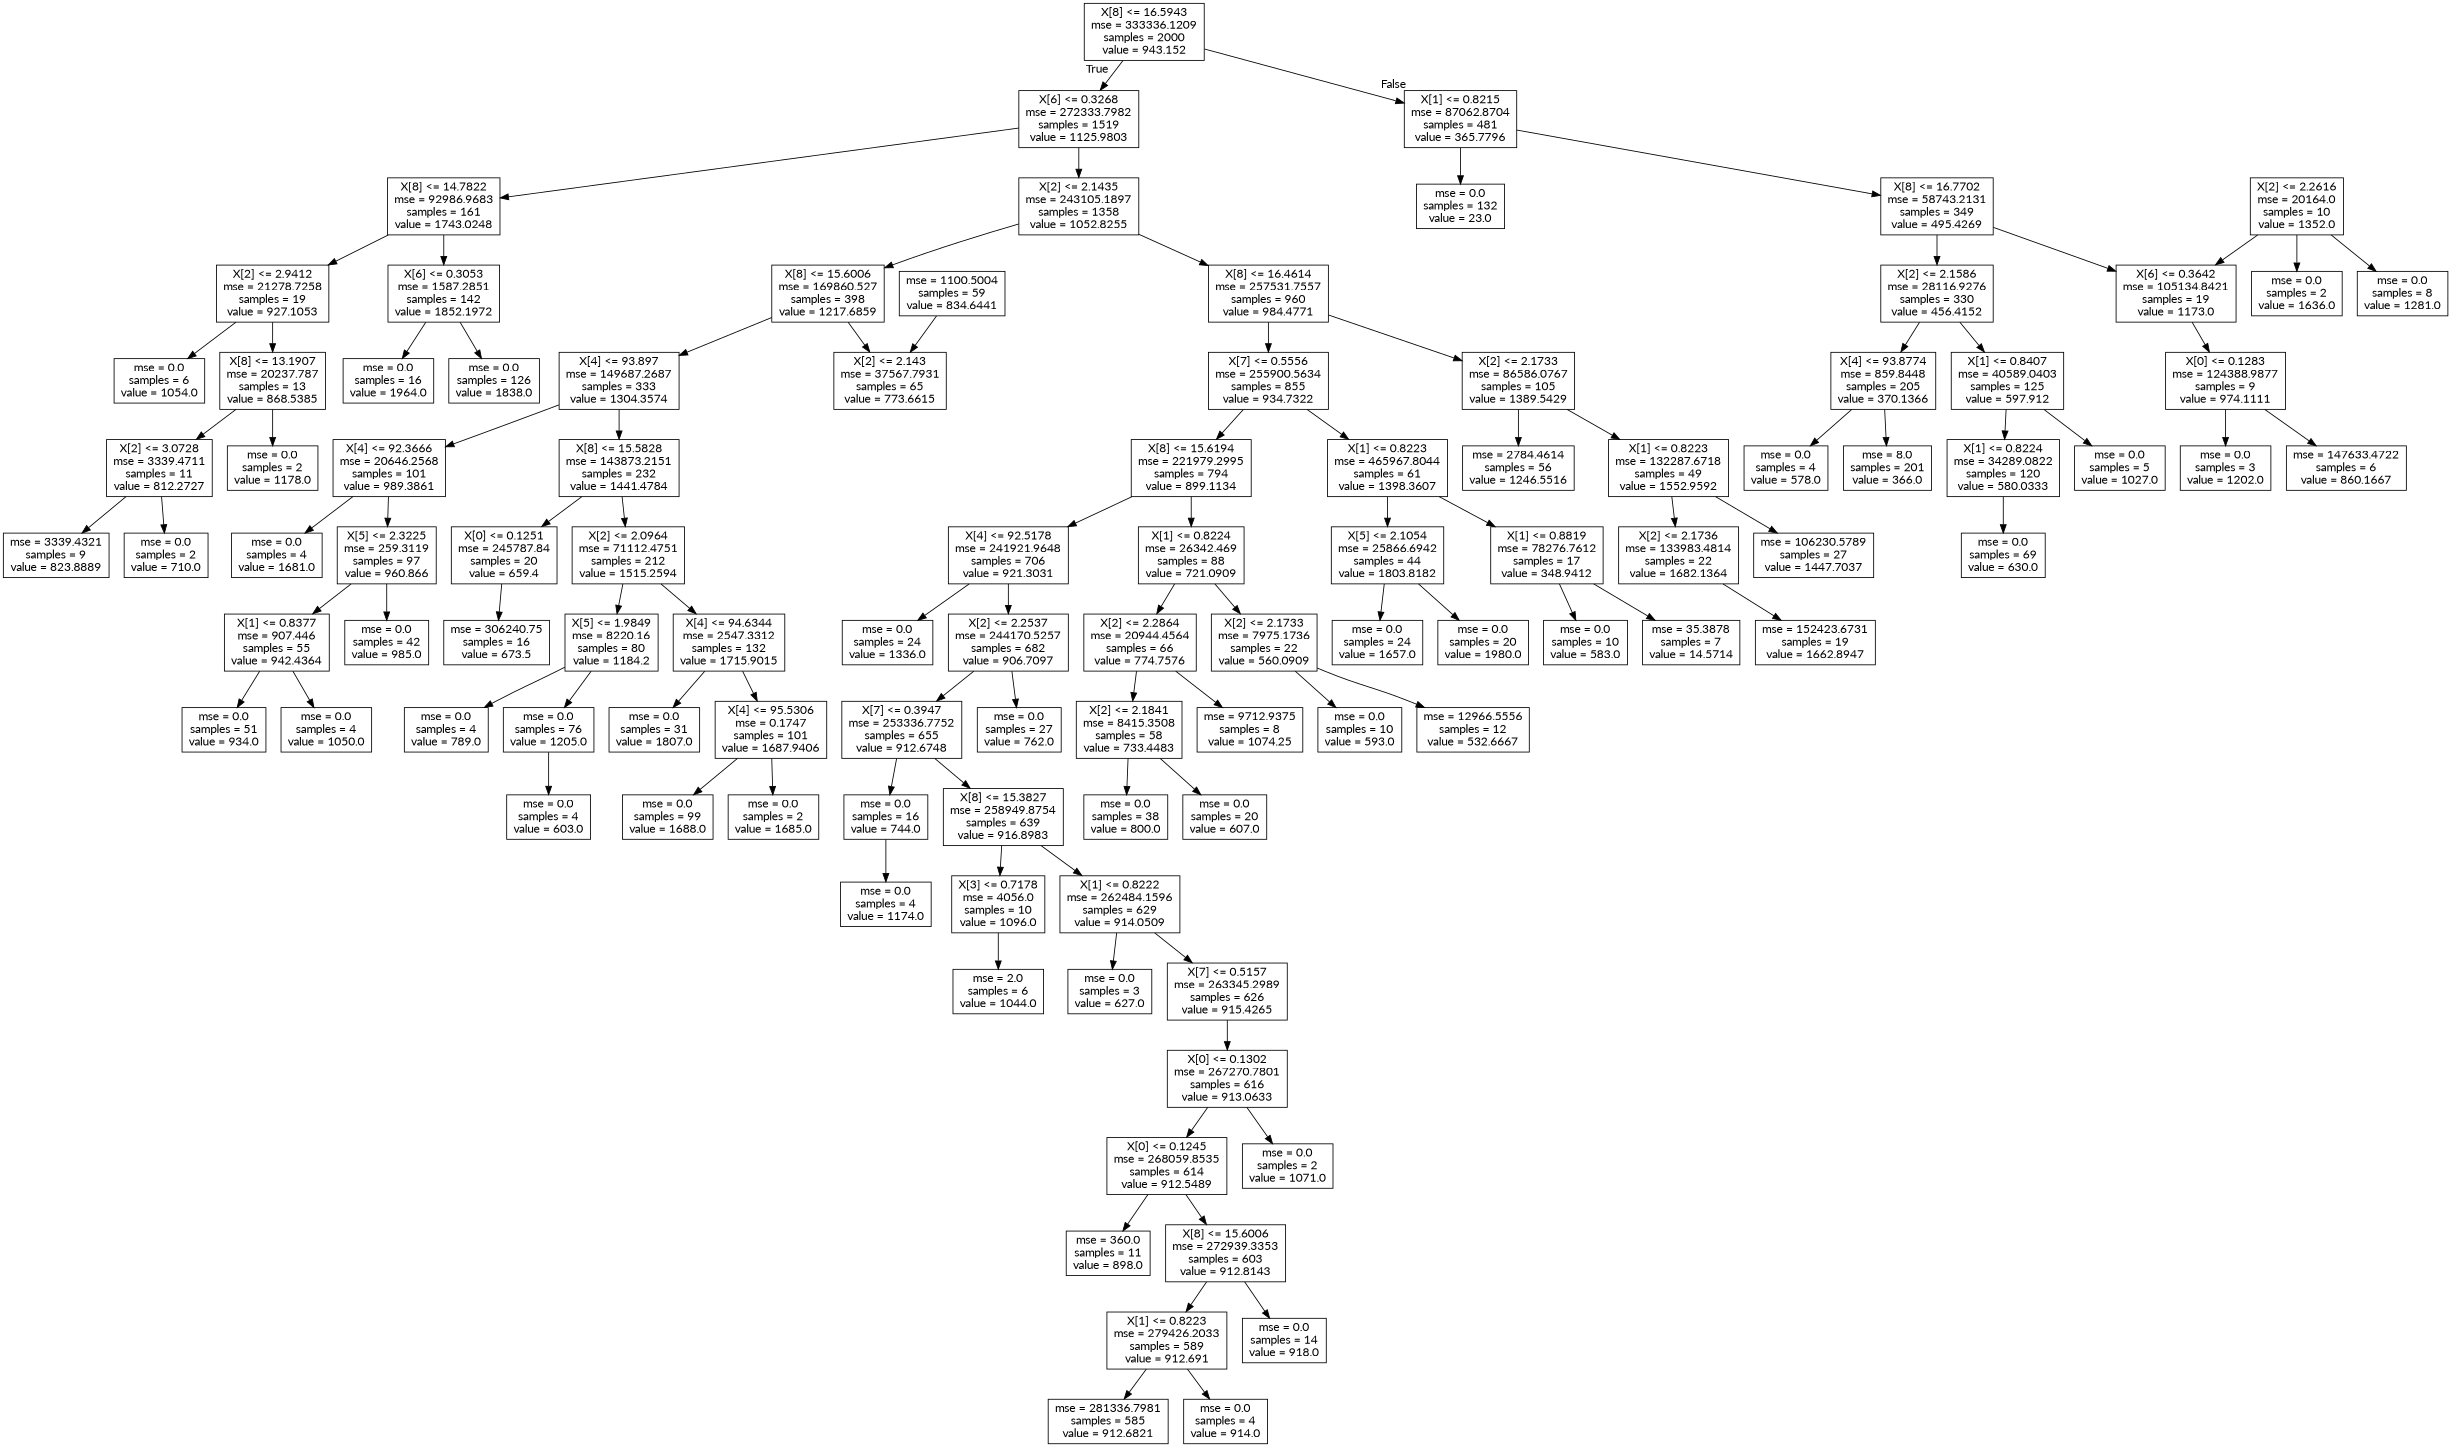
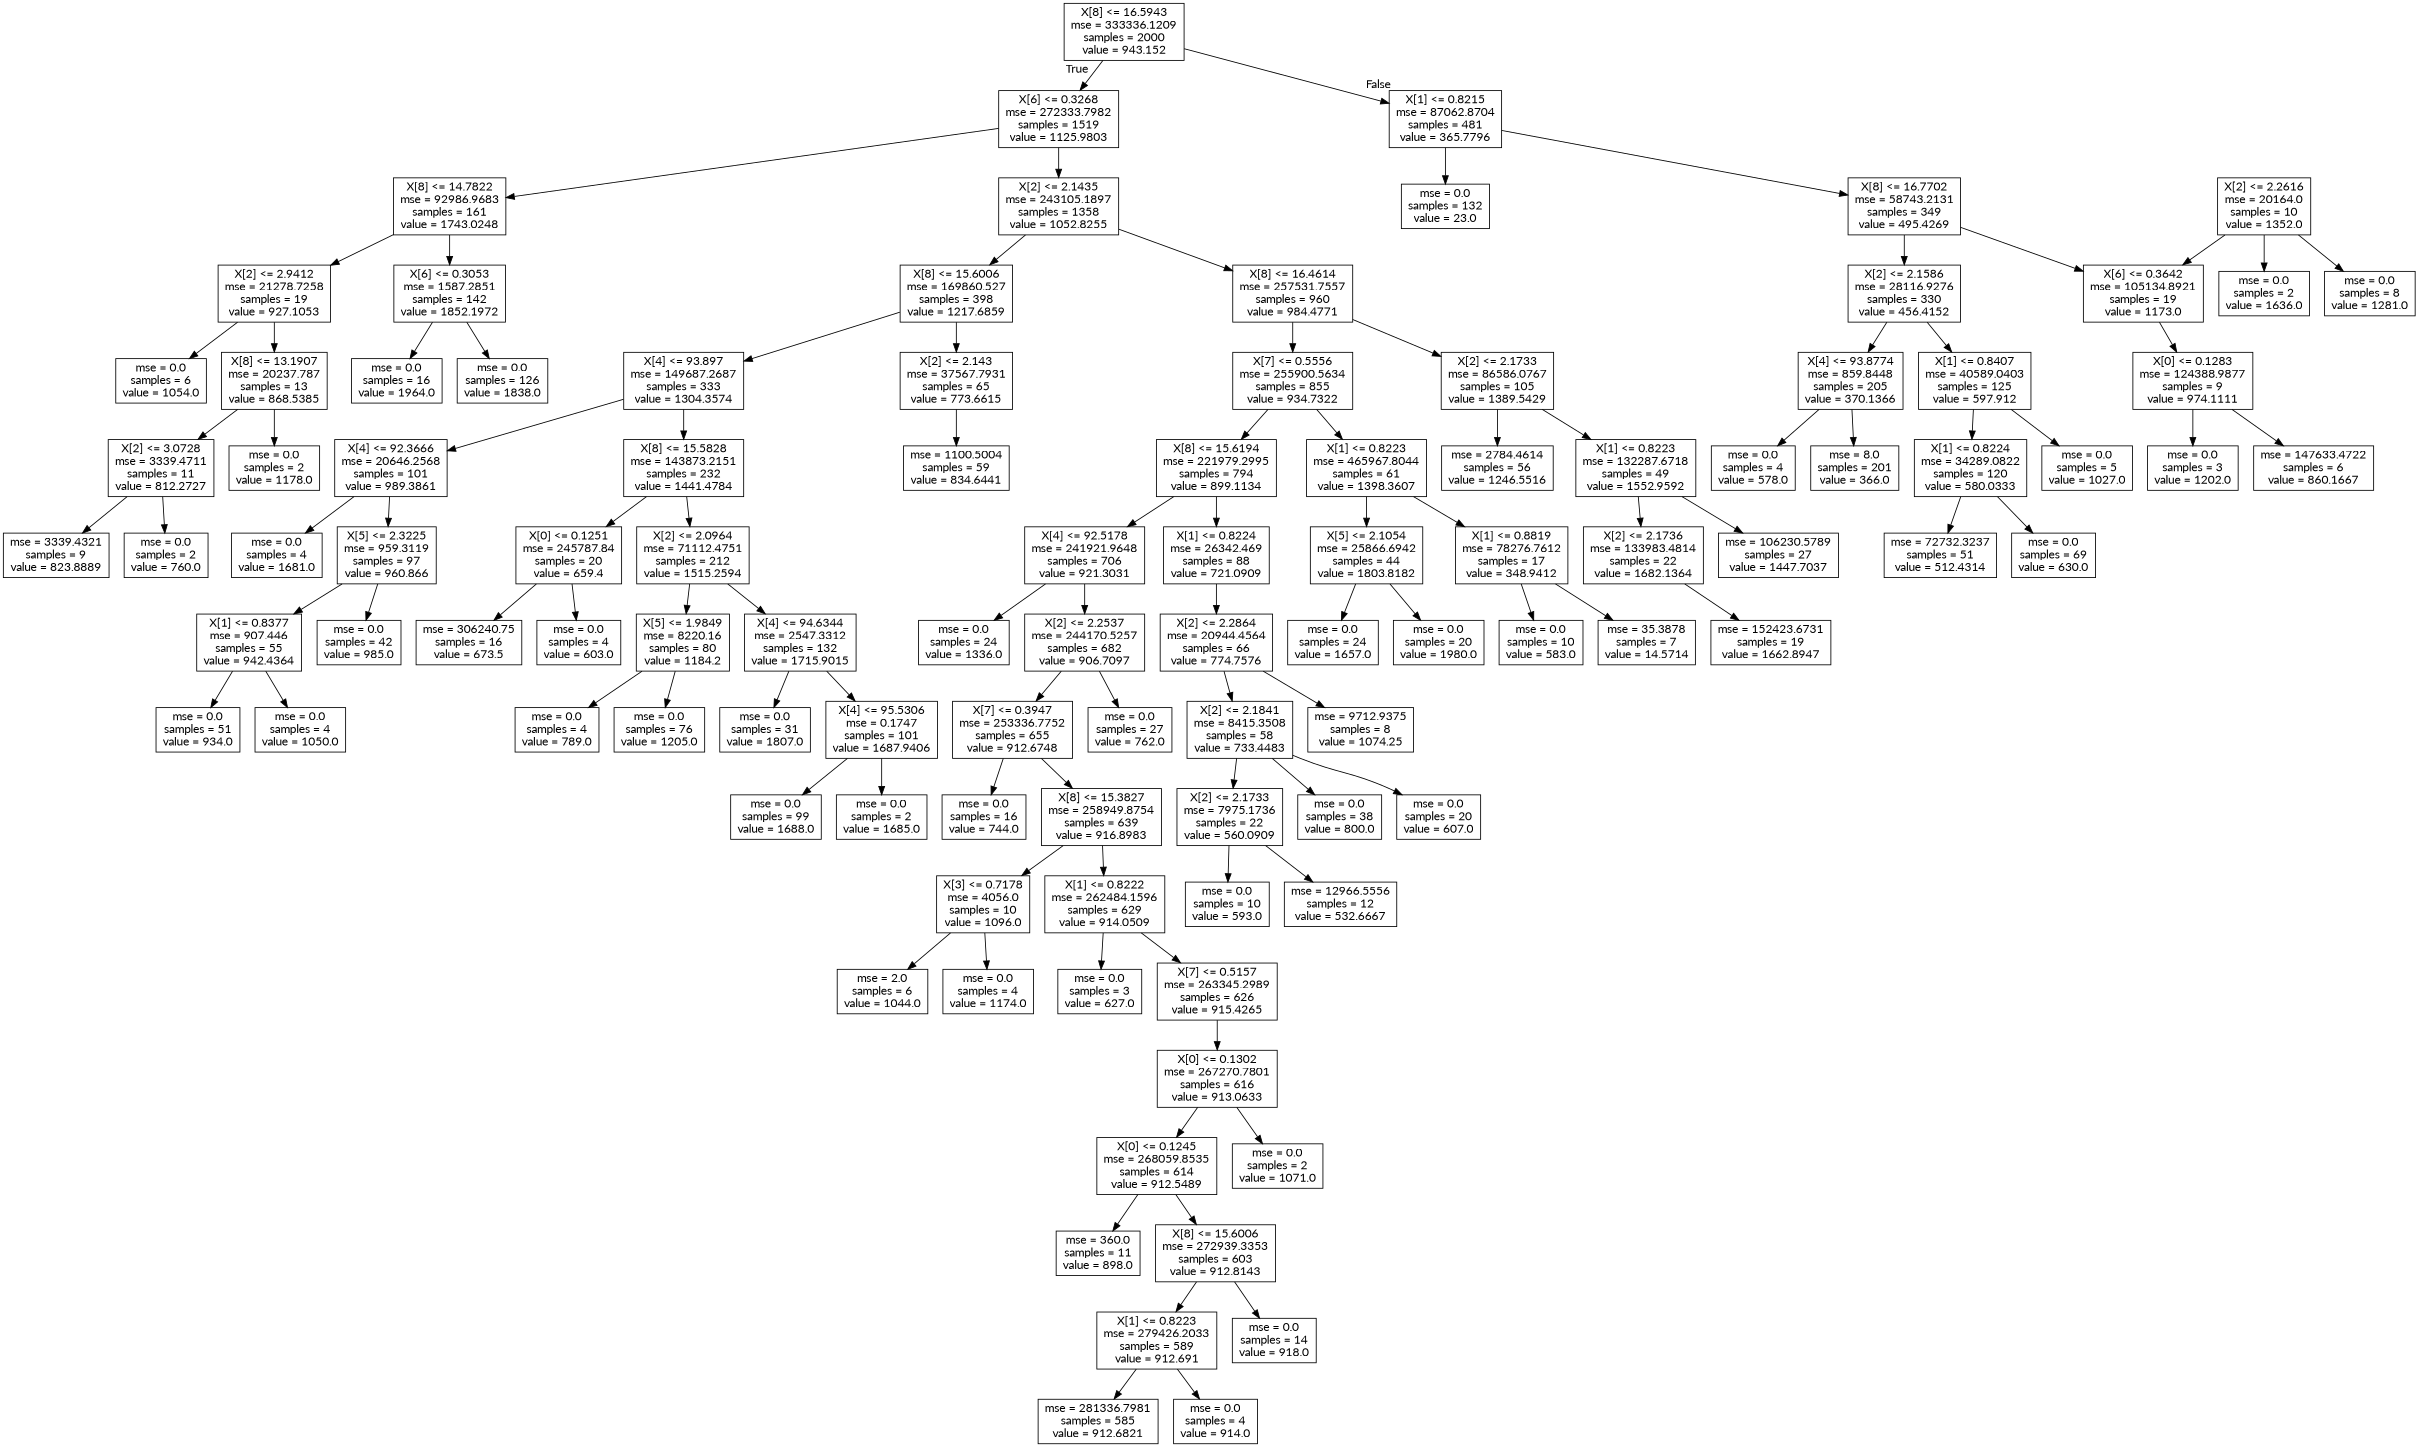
node "X[6] <= 0.3642 mse = 105134.8421 samples = 19 value = 1173.0": label "X[6] <= 0.3642 mse = 105134.8421 samples = 19 value = 1173.0" -> "X[6] <= 0.3642 mse = 105134.8921 samples = 19 value = 1173.0"
edge "mse = 1100.5004 samples = 59 value = 834.6441" -> "X[2] <= 2.143 mse = 37567.7931 samples = 65 value = 773.6615": reversed
node "mse = 0.0 samples = 2 value = 710.0": label "mse = 0.0 samples = 2 value = 710.0" -> "mse = 0.0 samples = 2 value = 760.0"
node "X[5] <= 2.3225 mse = 259.3119 samples = 97 value = 960.866": label "X[5] <= 2.3225 mse = 259.3119 samples = 97 value = 960.866" -> "X[5] <= 2.3225 mse = 959.3119 samples = 97 value = 960.866"
node "mse = 72732.3237 samples = 51 value = 512.4314": added
edge "X[1] <= 0.8224 mse = 26342.469 samples = 88 value = 721.0909" -> "X[2] <= 2.1733 mse = 7975.1736 samples = 22 value = 560.0909": now "X[2] <= 2.1841 mse = 8415.3508 samples = 58 value = 733.4483" -> "X[2] <= 2.1733 mse = 7975.1736 samples = 22 value = 560.0909"
edge "mse = 0.0 samples = 76 value = 1205.0" -> "mse = 0.0 samples = 4 value = 603.0": now "X[0] <= 0.1251 mse = 245787.84 samples = 20 value = 659.4" -> "mse = 0.0 samples = 4 value = 603.0"
edge "mse = 0.0 samples = 16 value = 744.0" -> "mse = 0.0 samples = 4 value = 1174.0": now "X[3] <= 0.7178 mse = 4056.0 samples = 10 value = 1096.0" -> "mse = 0.0 samples = 4 value = 1174.0"
